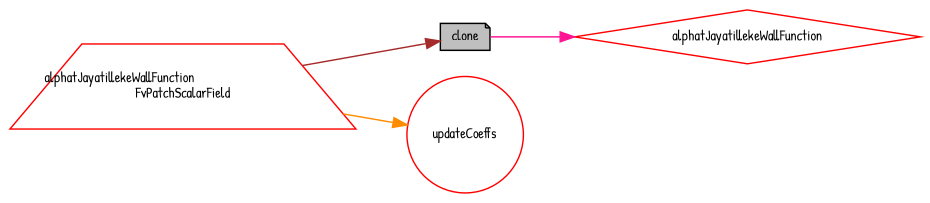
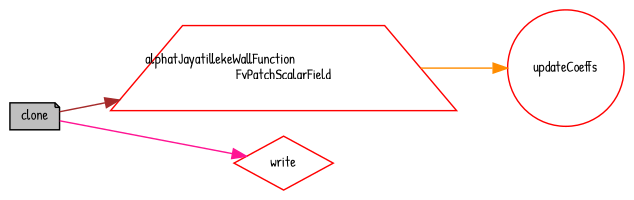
node "alphatJayatillekeWallFunction": label "alphatJayatillekeWallFunction" -> "write"
edge "alphatJayatillekeWallFunction FvPatchScalarField" -> "clone": reversed
